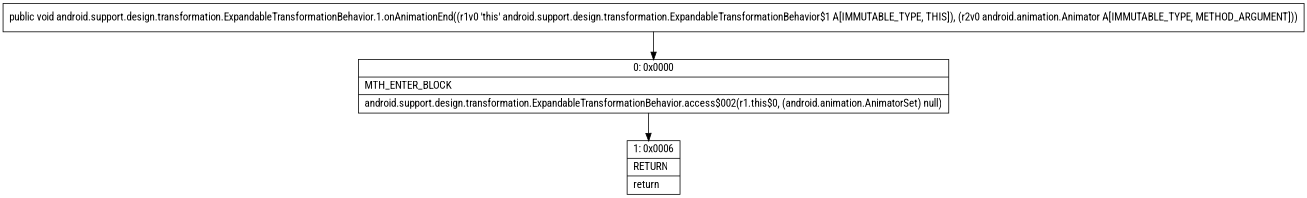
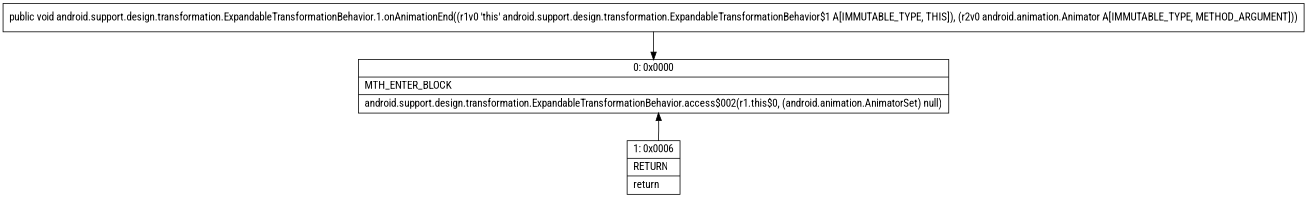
edge "0: 0x0000" -> "1: 0x0006": reversed
